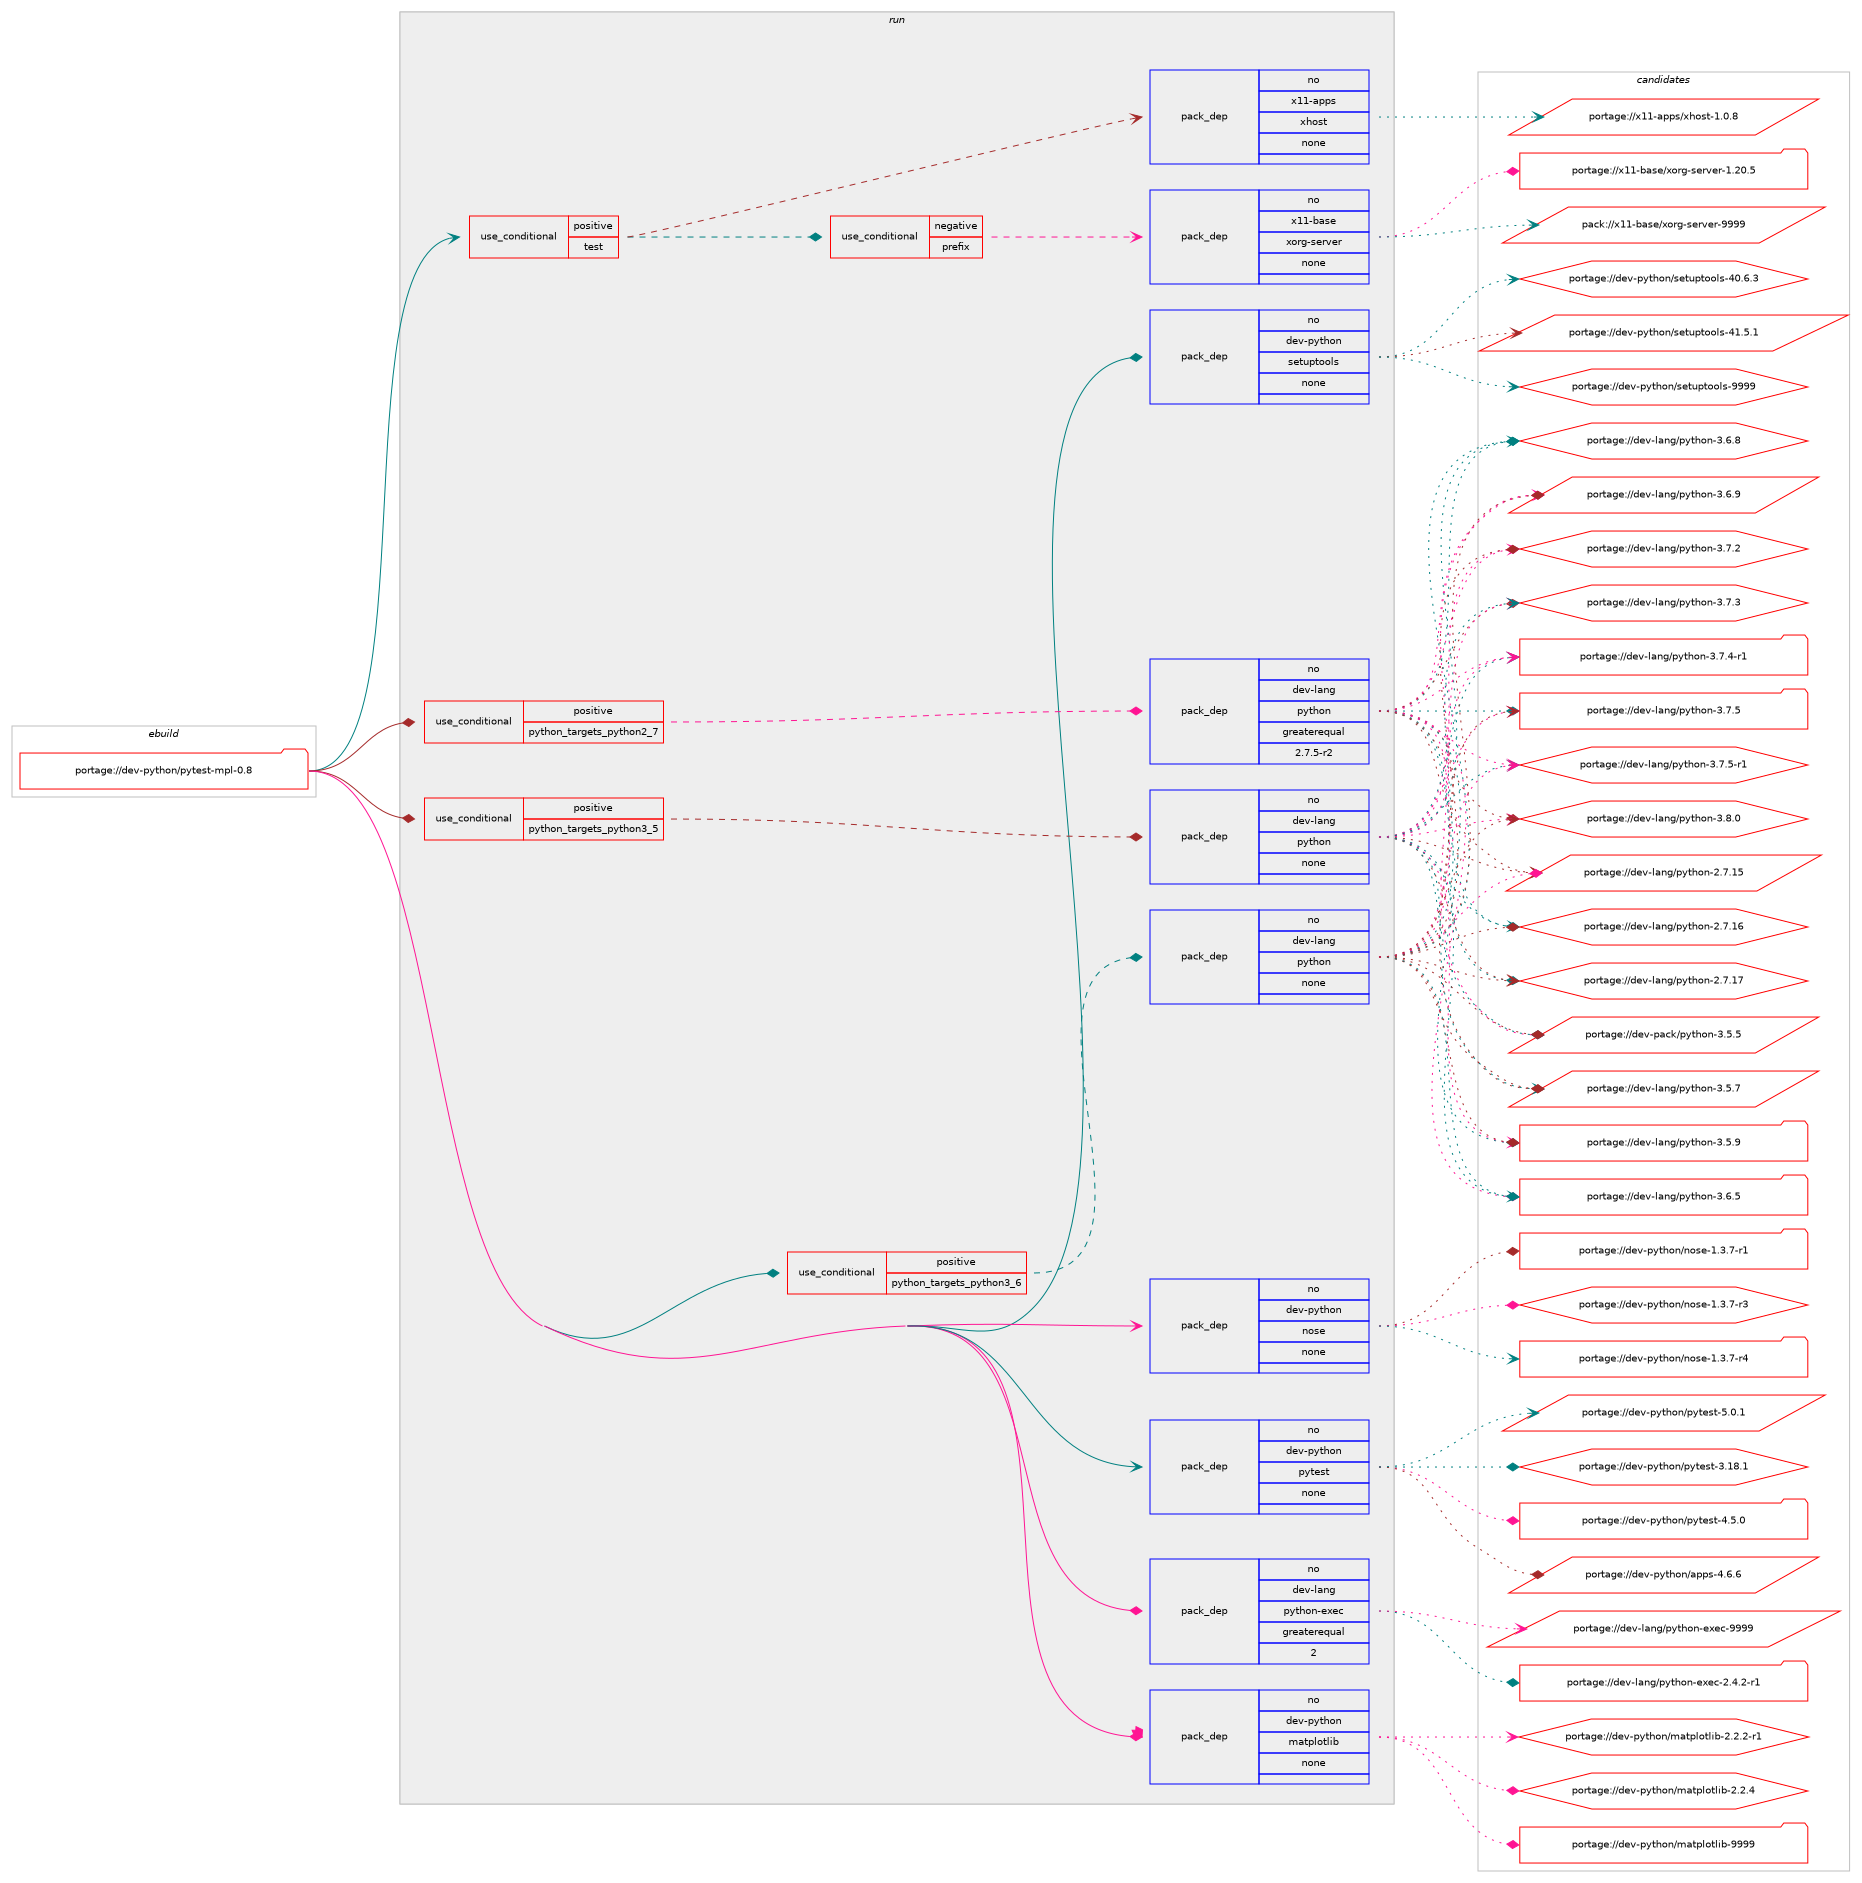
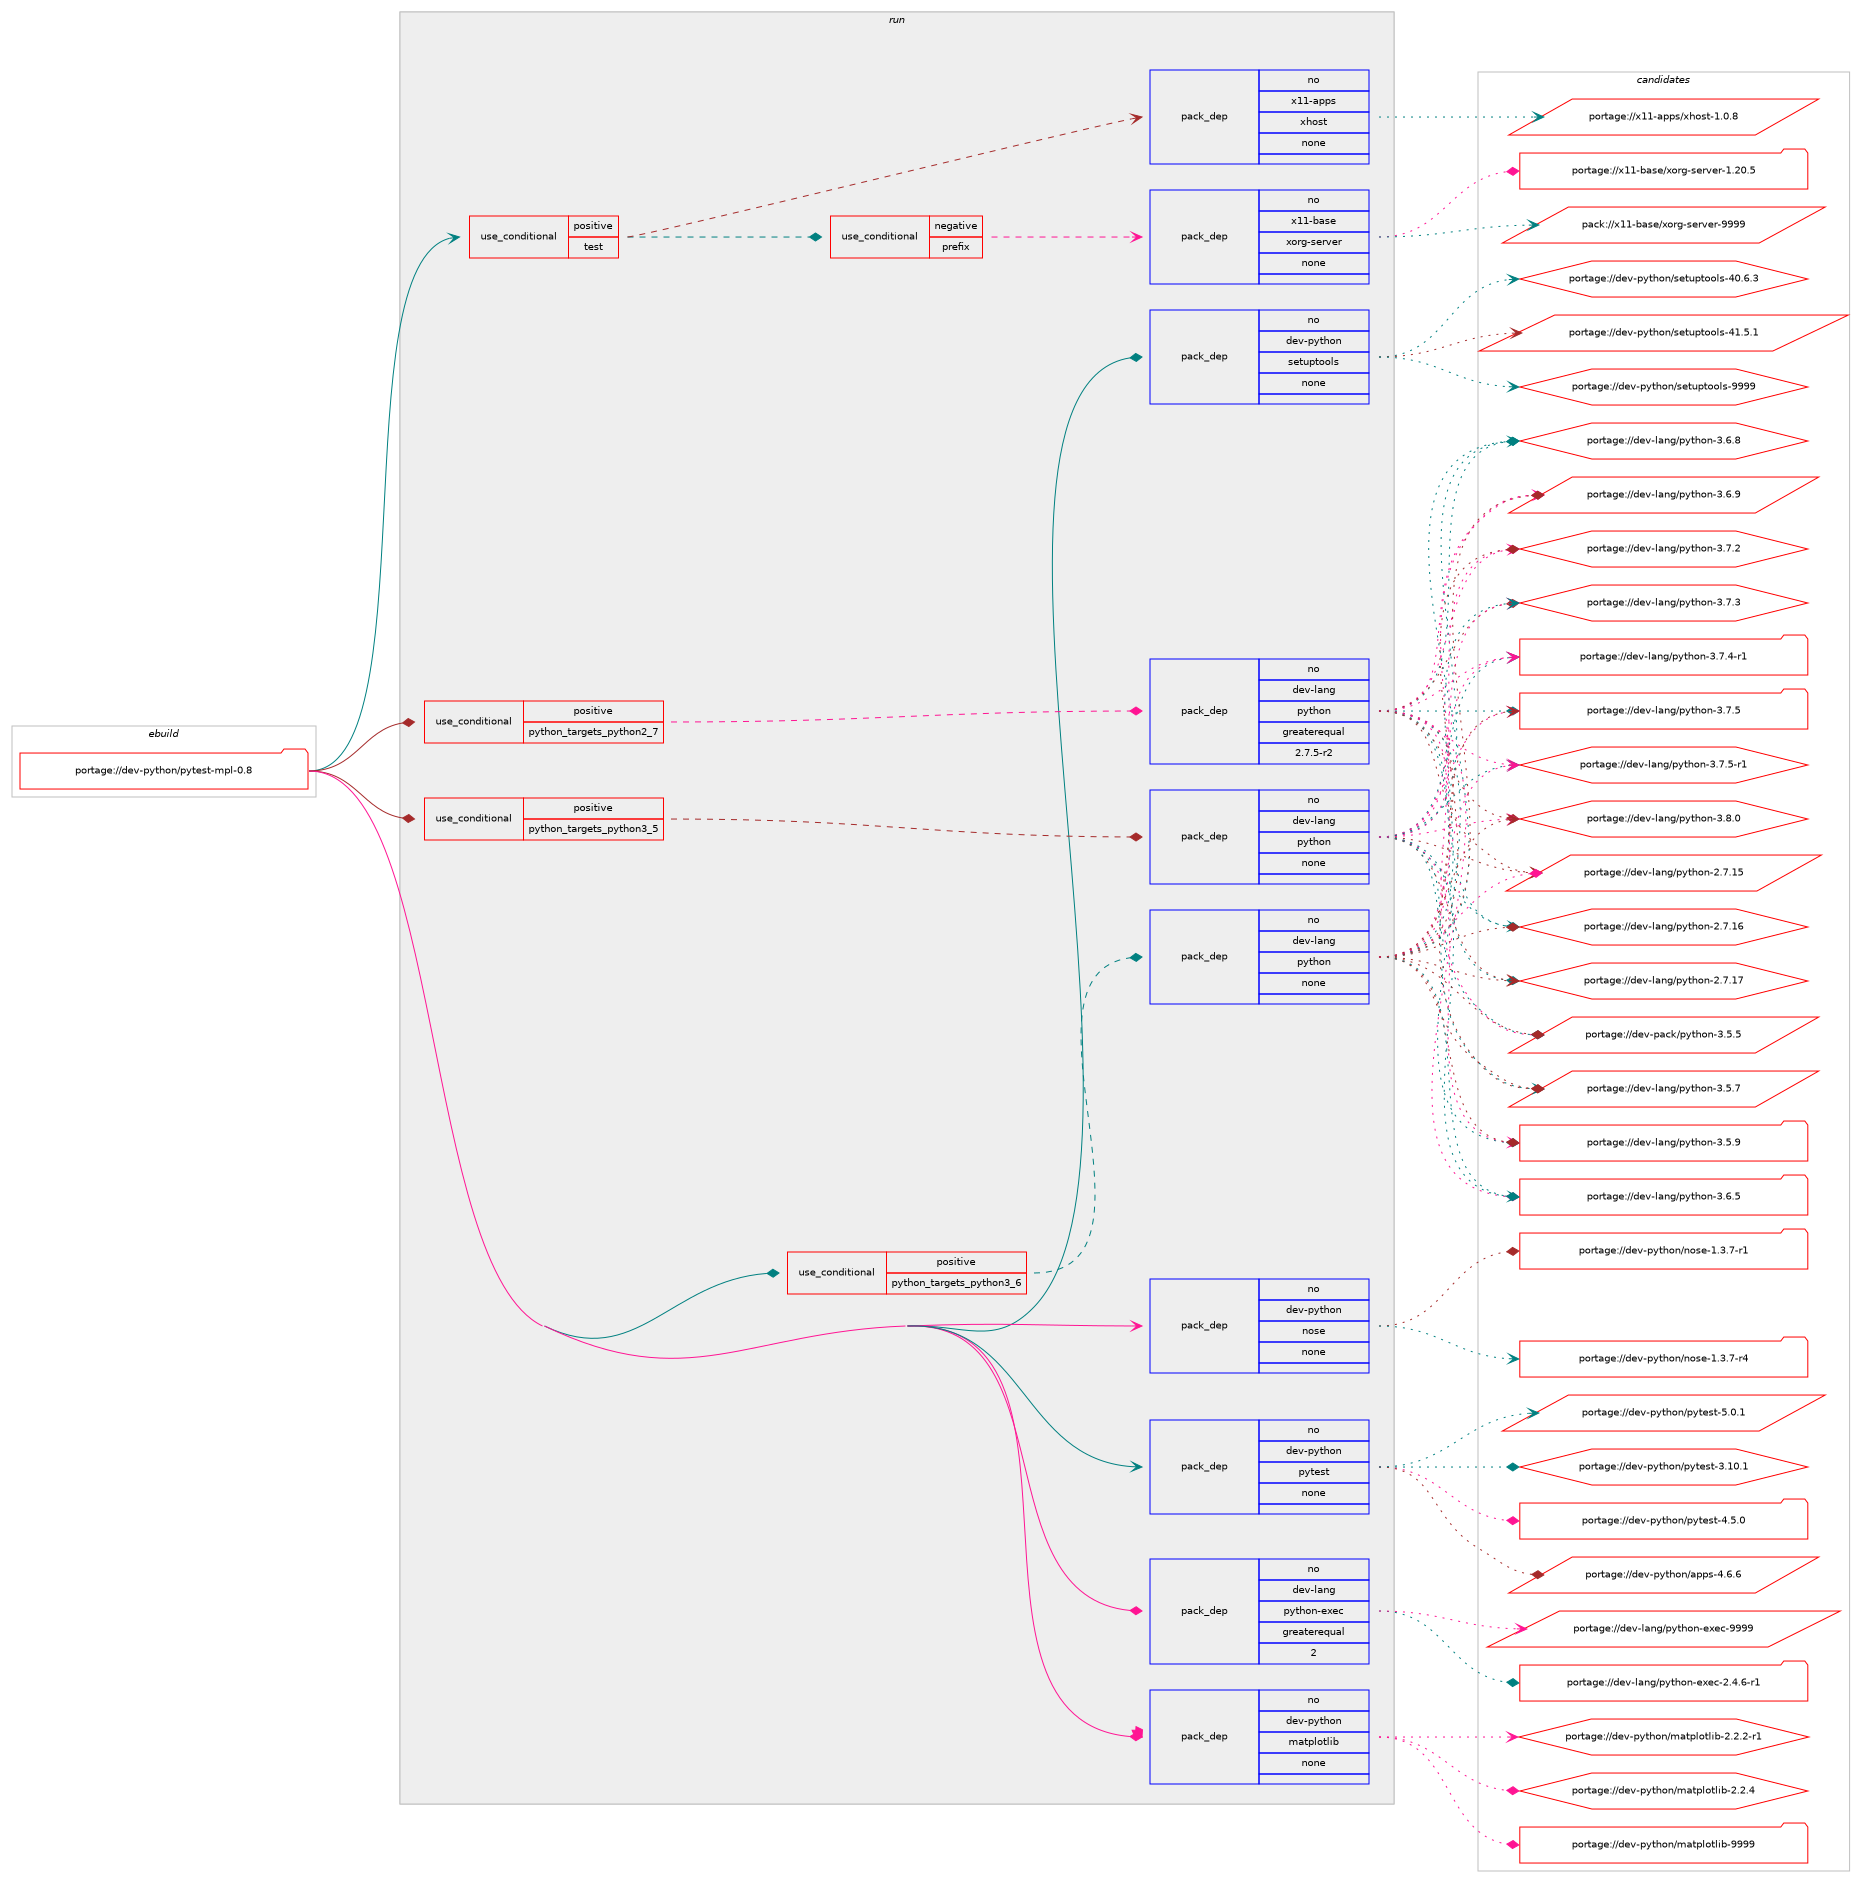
node "portage://dev-python/nose-1.3.7-r3": removed
node "portage://dev-python/pytest-3.18.1": label "portage://dev-python/pytest-3.18.1" -> "portage://dev-python/pytest-3.10.1"
node "portage://dev-lang/python-exec-2.4.2-r1": label "portage://dev-lang/python-exec-2.4.2-r1" -> "portage://dev-lang/python-exec-2.4.6-r1"
